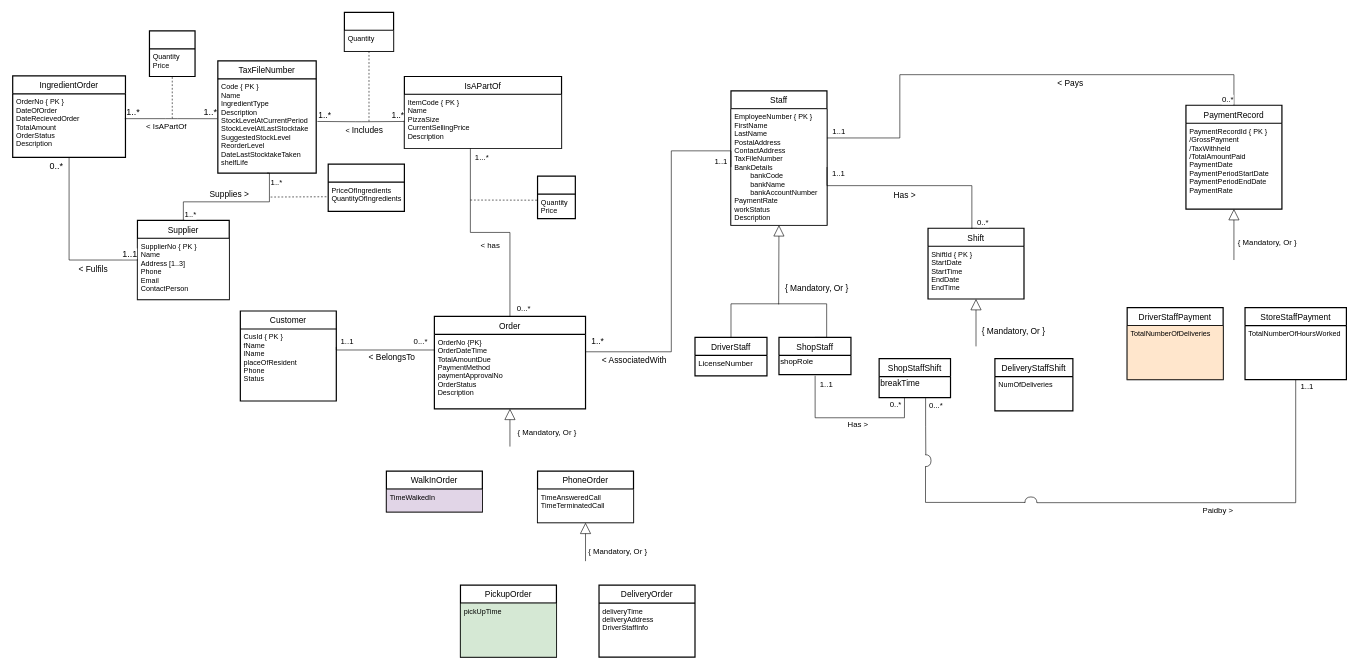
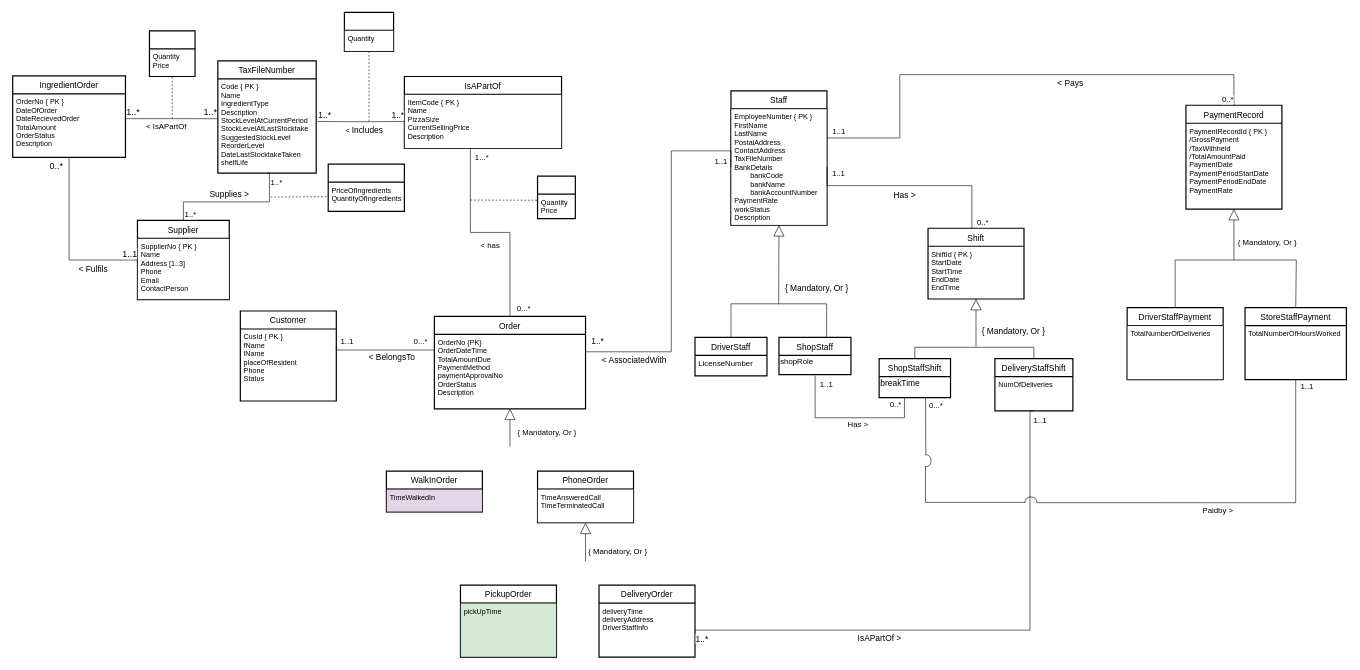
edge "DriverStaffPayment" -- "StoreStaffPayment": added
edge "ShopStaffShift" -- "DeliveryStaffShift": added
node "TotalNumberOfDeliveries": fillcolor #ffe6cc -> #ffffff
edge "NumOfDeliveries" -- "deliveryTime deliveryAddress DriverStaffInfo": added, labels "1..1", "IsAPartOf >", "1..*"
